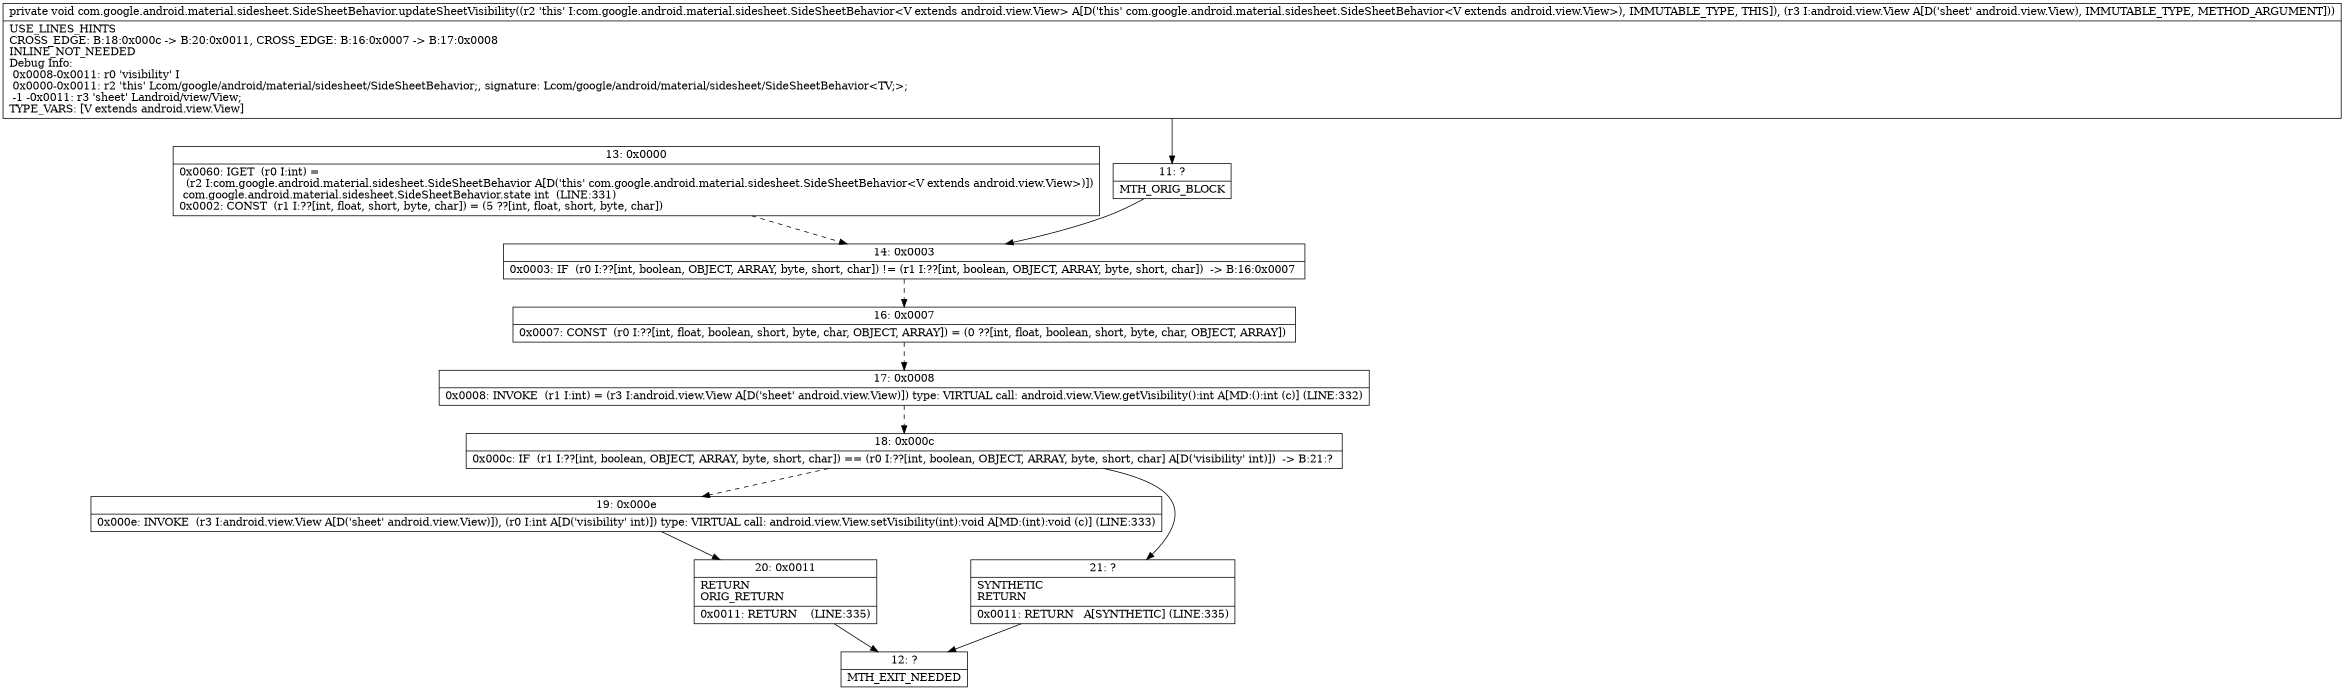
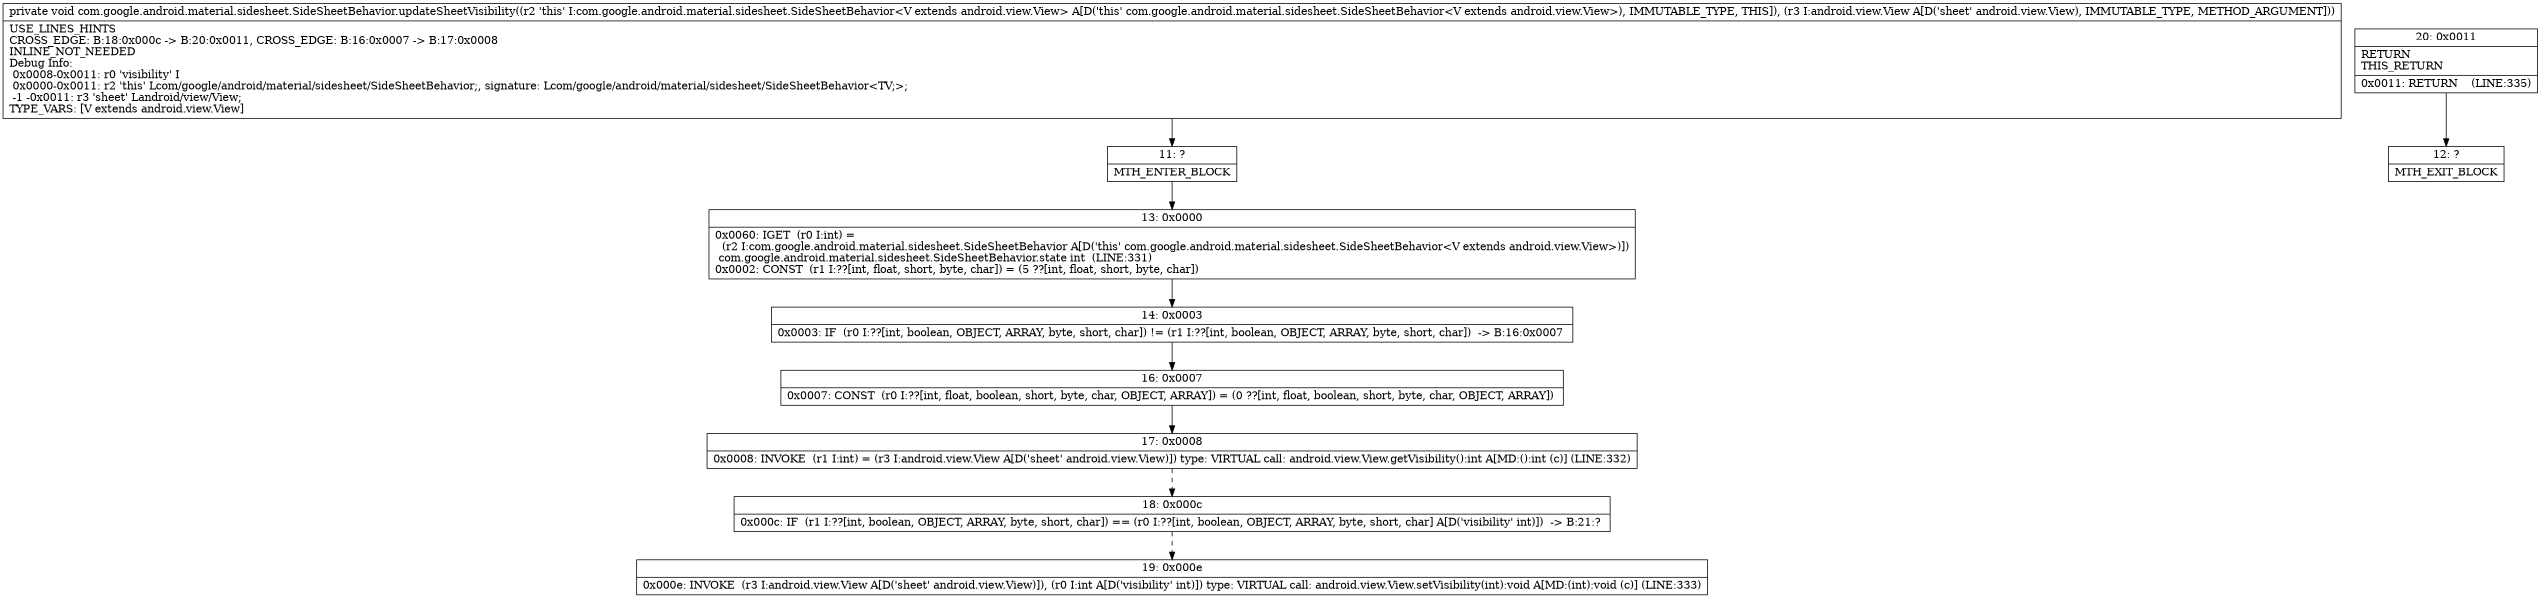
node "11: ?": text "MTH_ORIG_BLOCK" -> "MTH_ENTER_BLOCK"
edge "11: ?" -> "14: 0x0003": now "11: ?" -> "13: 0x0000"
edge "13: 0x0000" -> "14: 0x0003": style dashed -> solid
edge "14: 0x0003" -> "16: 0x0007": style dashed -> solid
edge "16: 0x0007" -> "17: 0x0008": style dashed -> solid
edge "19: 0x000e" -> "20: 0x0011": removed
node "21: ?": removed
node "20: 0x0011": text "ORIG_RETURN" -> "THIS_RETURN"
node "12: ?": text "MTH_EXIT_NEEDED" -> "MTH_EXIT_BLOCK"
